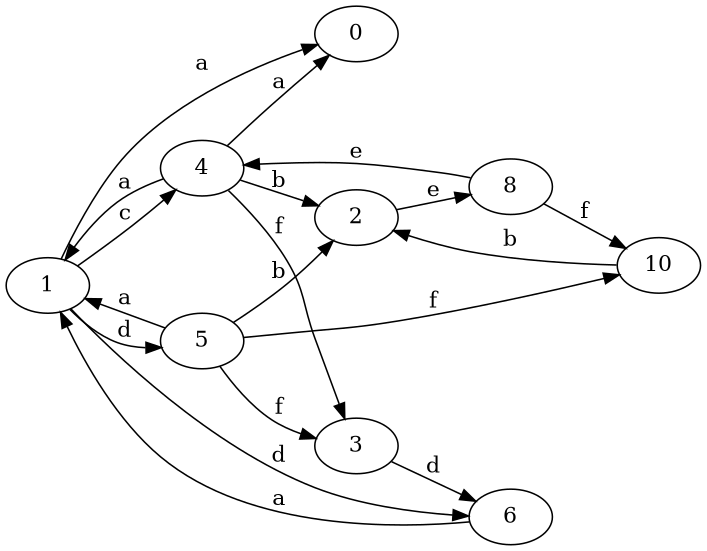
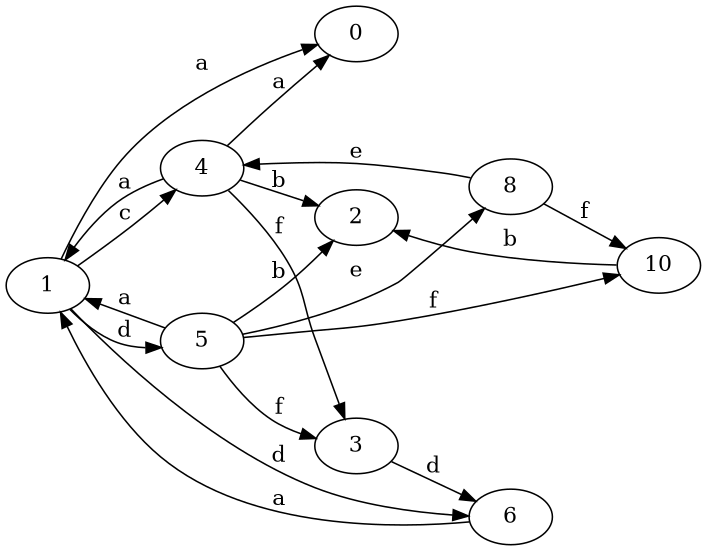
edge "2" -> "8": now "5" -> "8"
